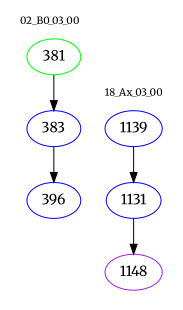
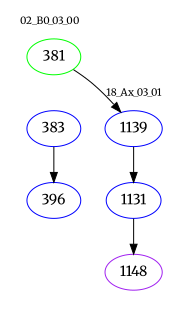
edge "381" -> "383": now "381" -> "1139"
cluster "18_Ax_03_00": label "18_Ax_03_00" -> "18_Ax_03_01"
